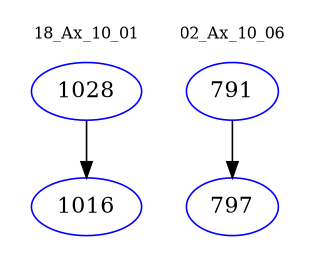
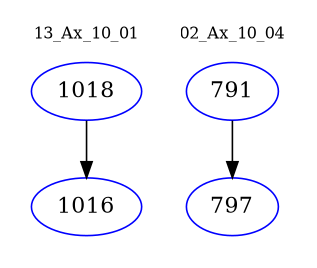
cluster "18_Ax_10_01": label "18_Ax_10_01" -> "13_Ax_10_01"
cluster "02_Ax_10_06": label "02_Ax_10_06" -> "02_Ax_10_04"
node "1028": label "1028" -> "1018"
